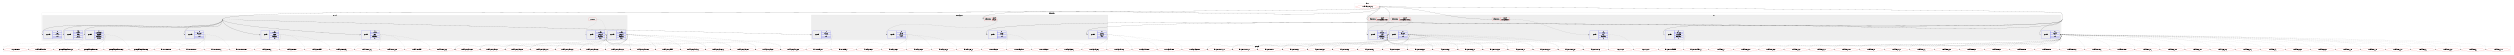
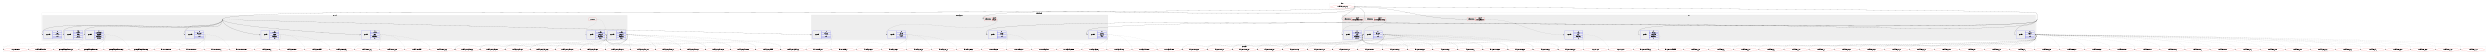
node "sys-libs/readline-4.3_p5": removed
